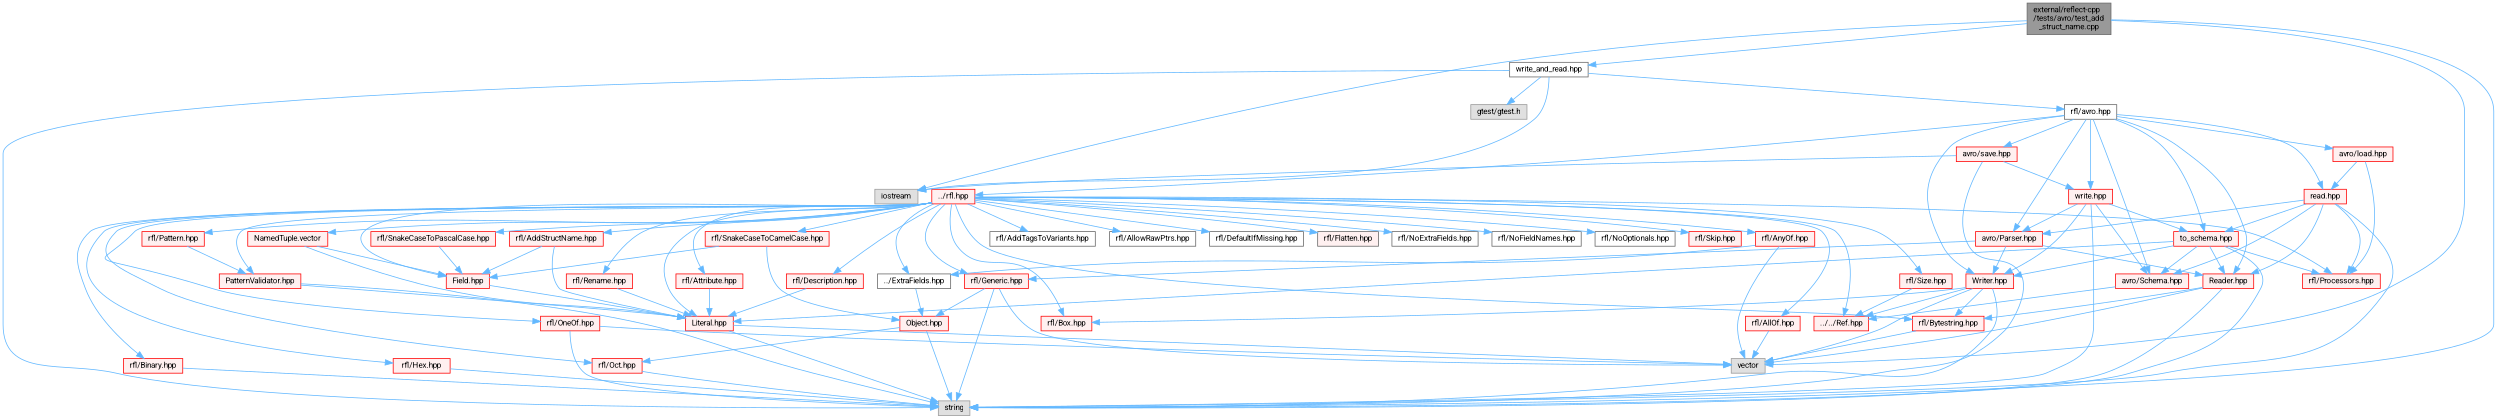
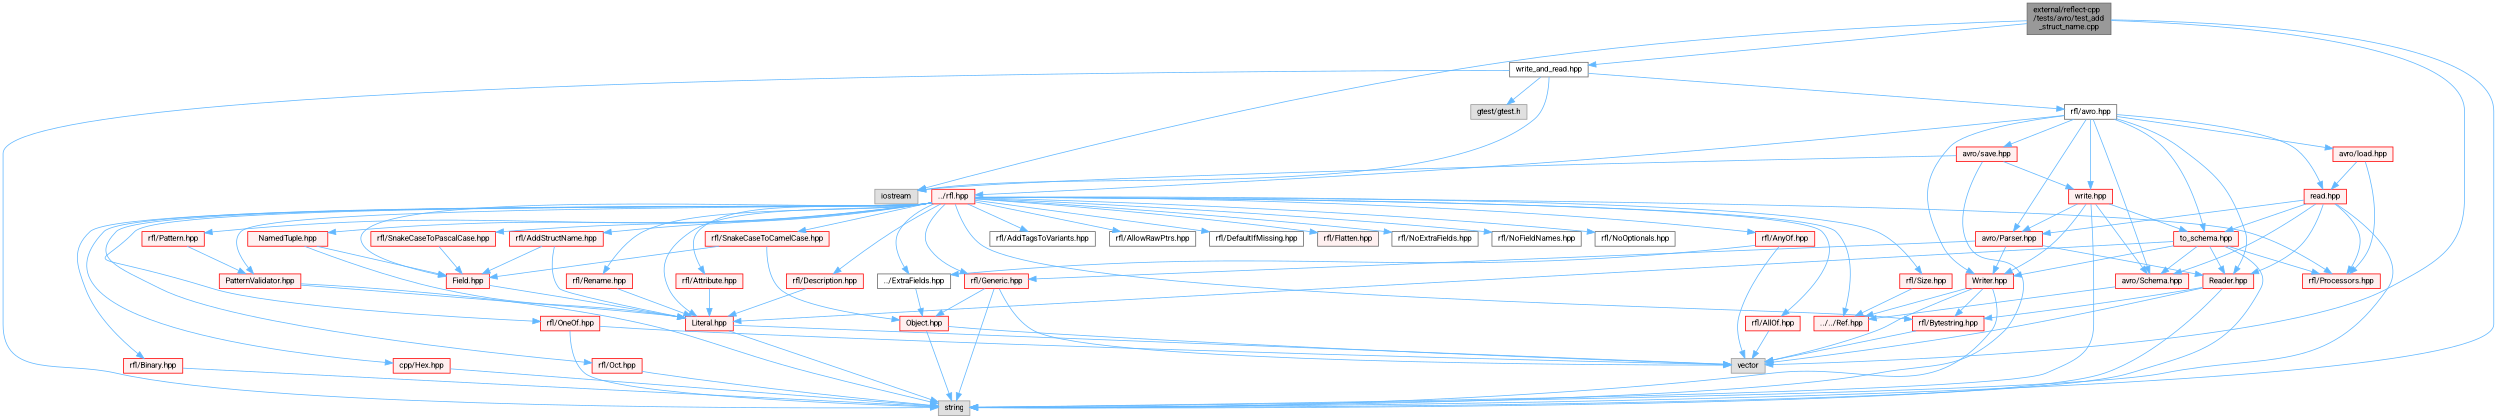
node "NamedTuple.vector": label "NamedTuple.vector" -> "NamedTuple.hpp"
node "rfl/Skip.hpp": removed
node "rfl/Box.hpp": removed
edge "Object.hpp" -> "rfl/Oct.hpp": now "Object.hpp" -> "vector"
node "rfl/Hex.hpp": label "rfl/Hex.hpp" -> "cpp/Hex.hpp"
